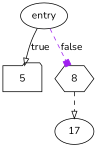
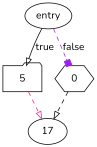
node "8": label "8" -> "0"
edge "5" -> "17": added
